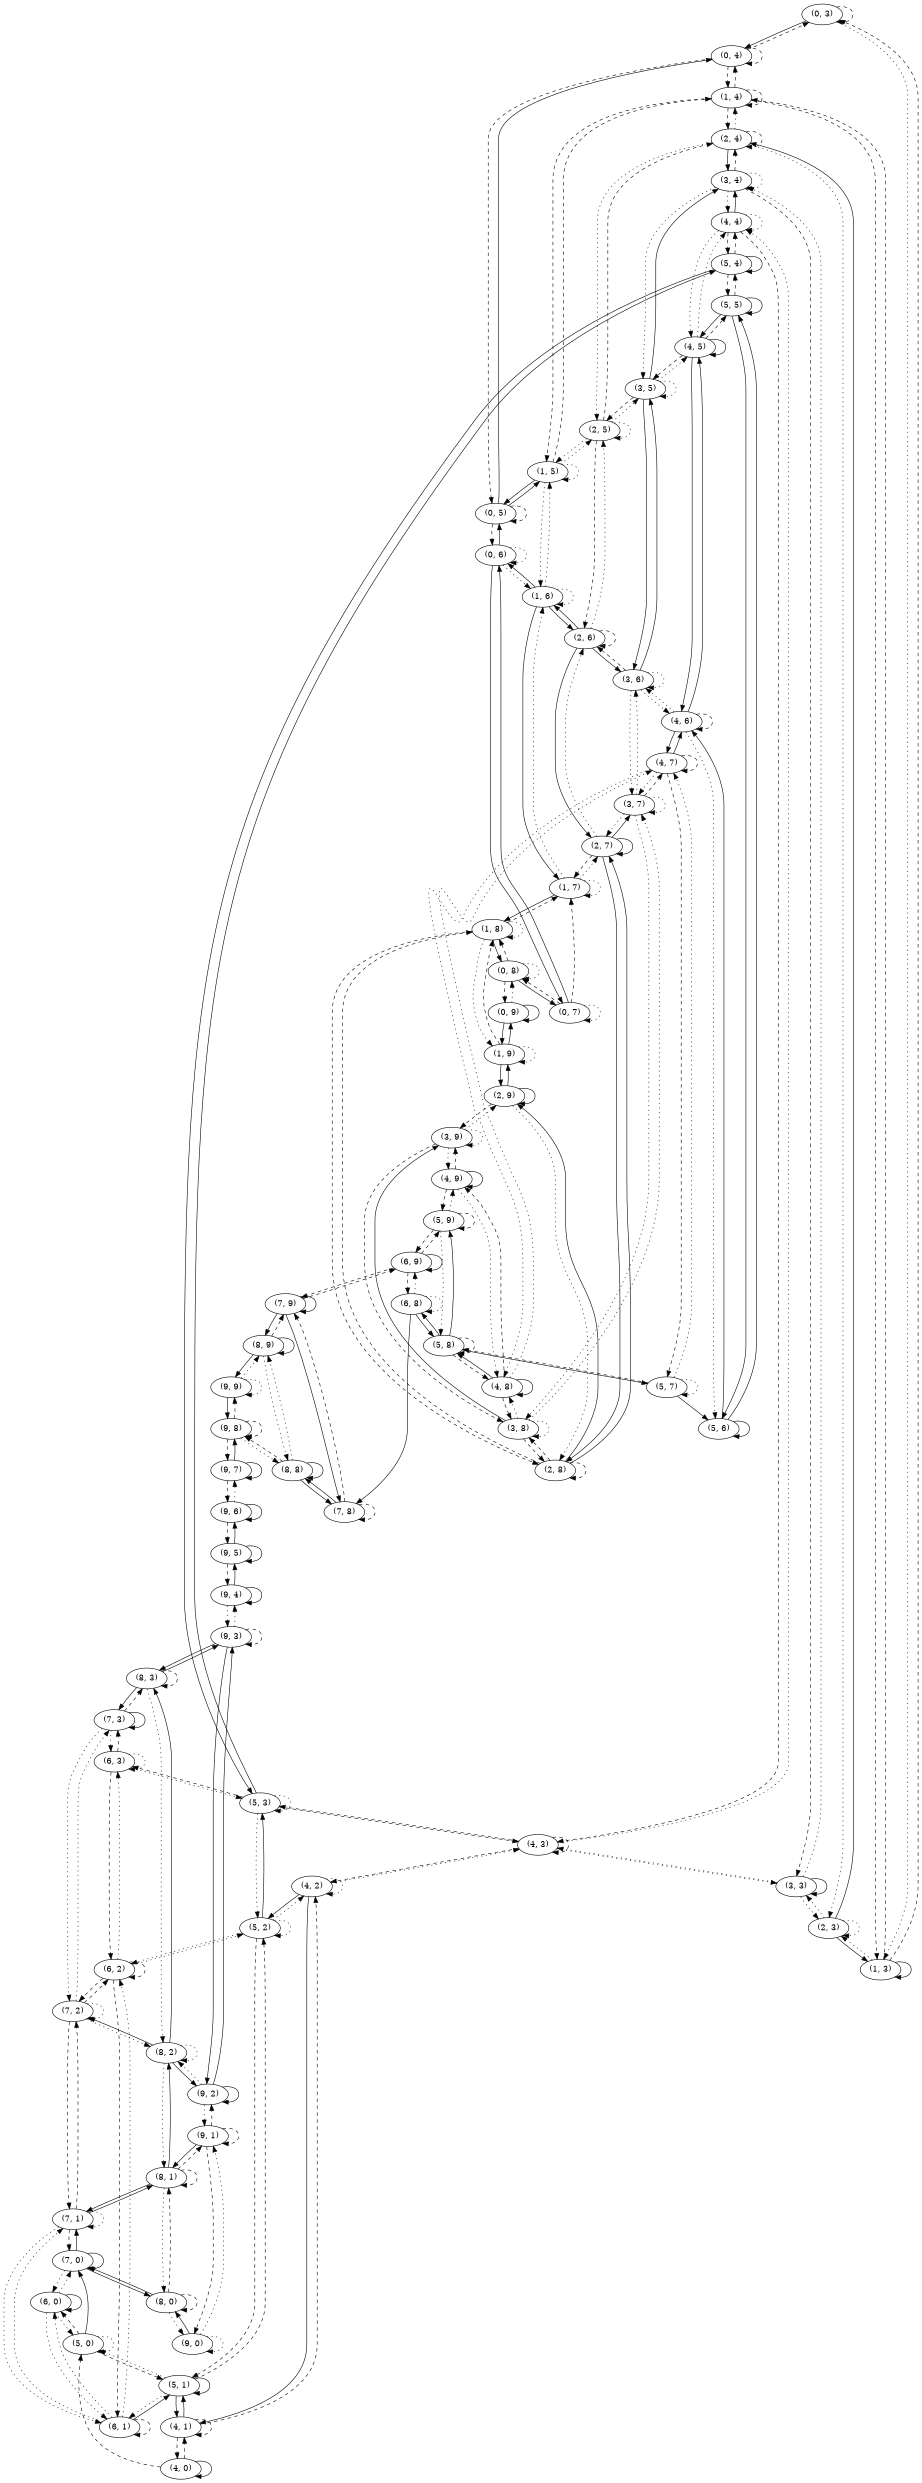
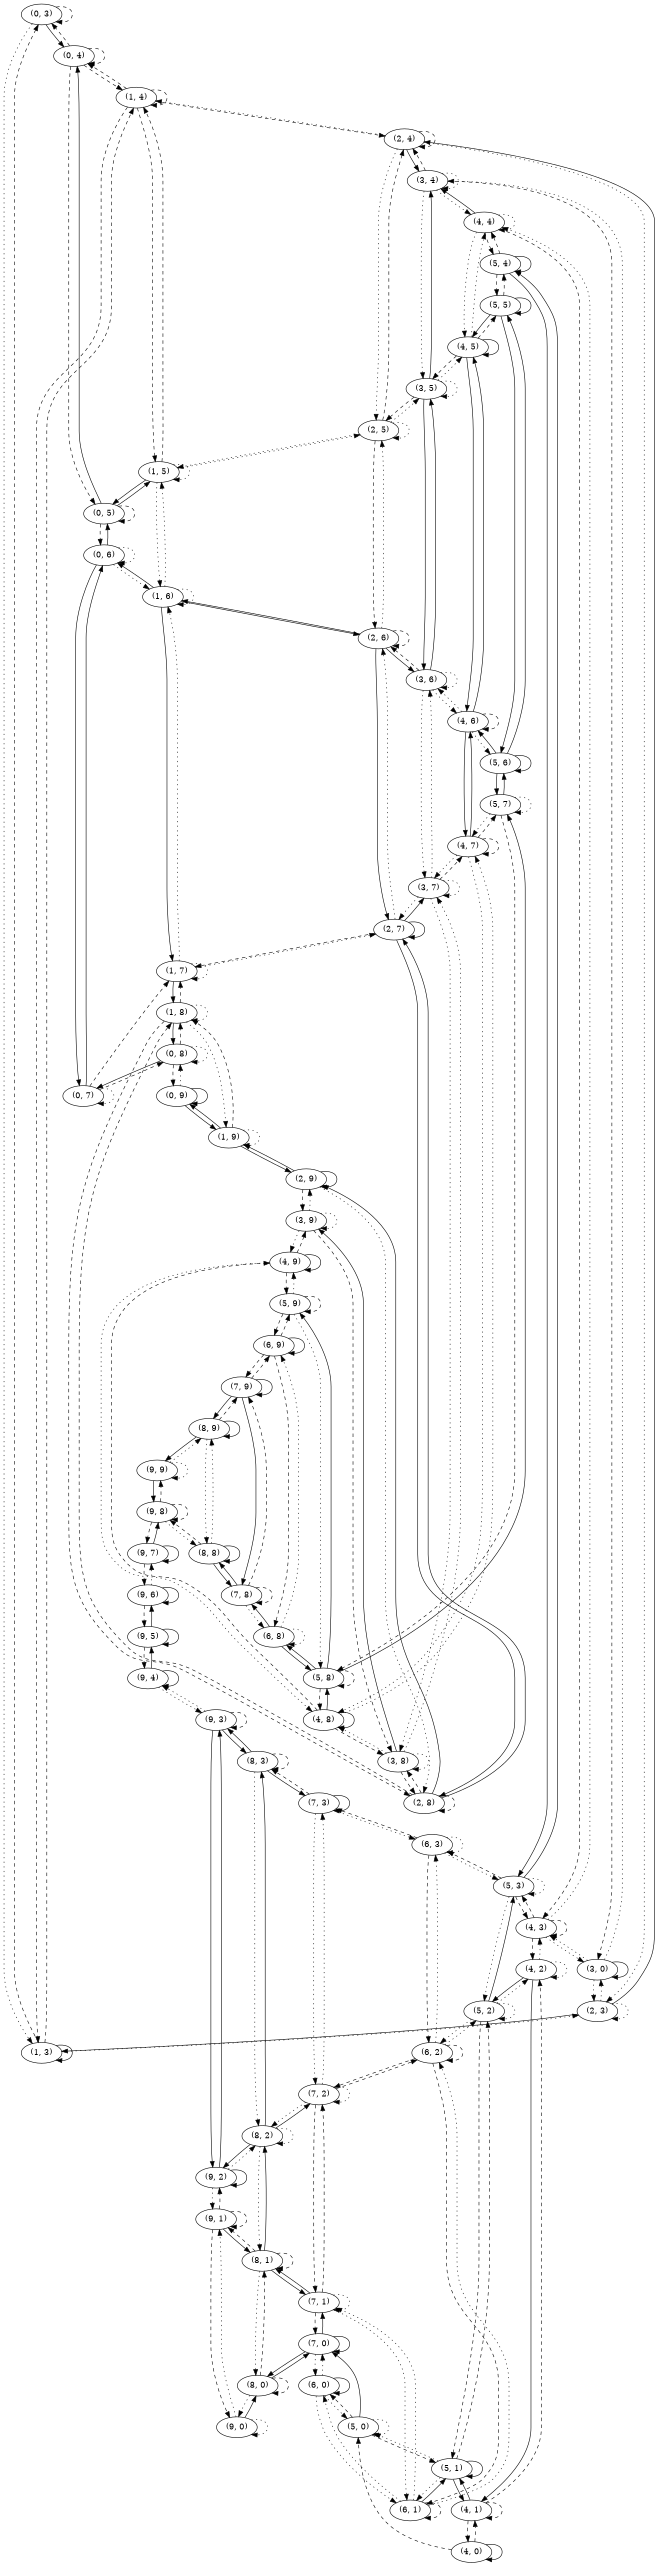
edge "(5, 6)" -> "(5, 7)": added
edge "(7, 8)" -> "(6, 8)": added
node "(3, 3)": label "(3, 3)" -> "(3, 0)"
